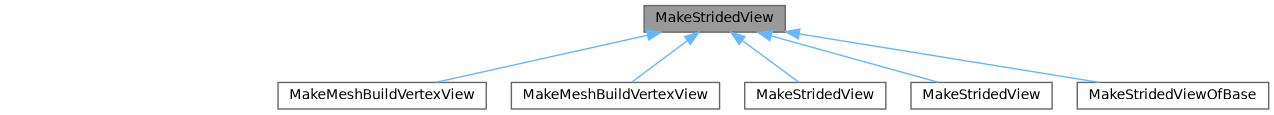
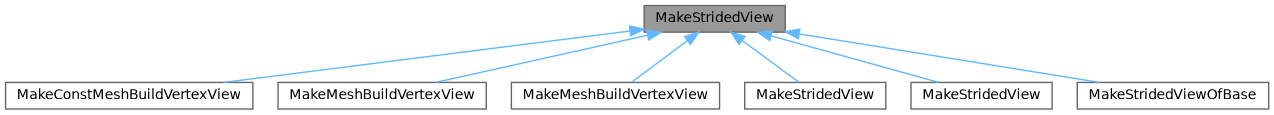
node "MakeConstMeshBuildVertexView": added
